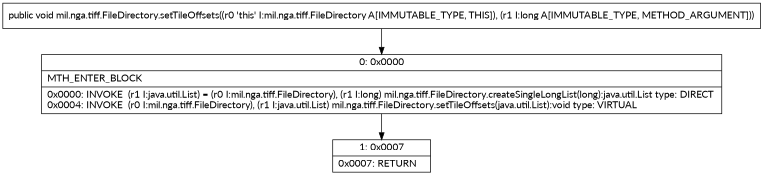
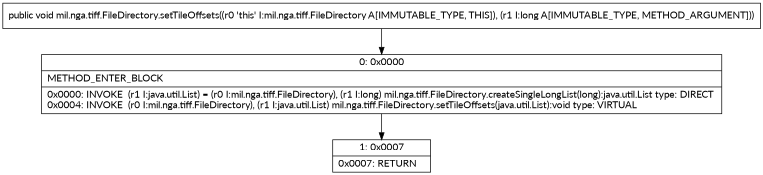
node "0: 0x0000": text "MTH_ENTER_BLOCK" -> "METHOD_ENTER_BLOCK"
